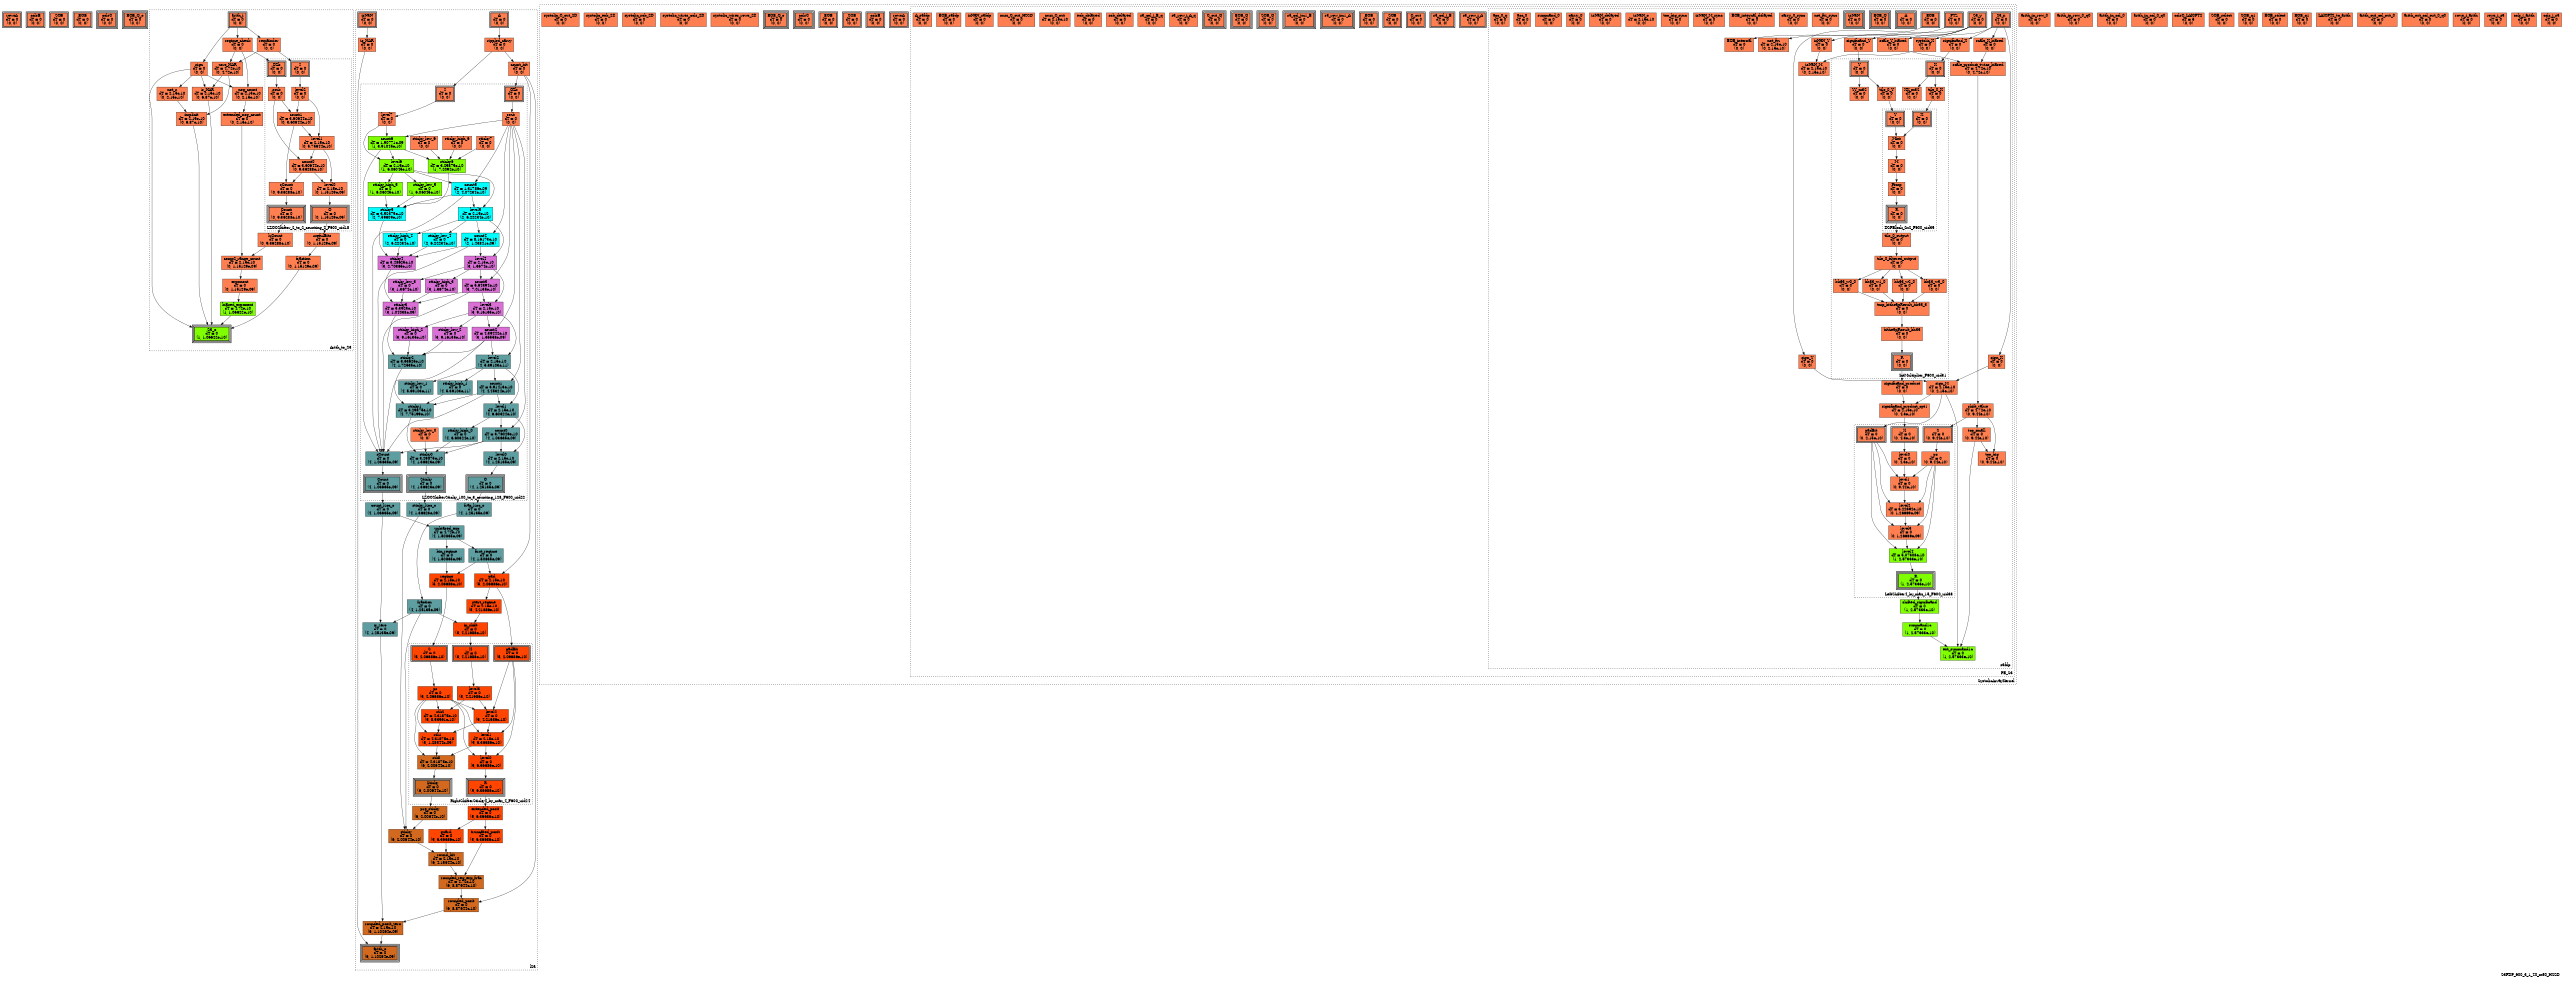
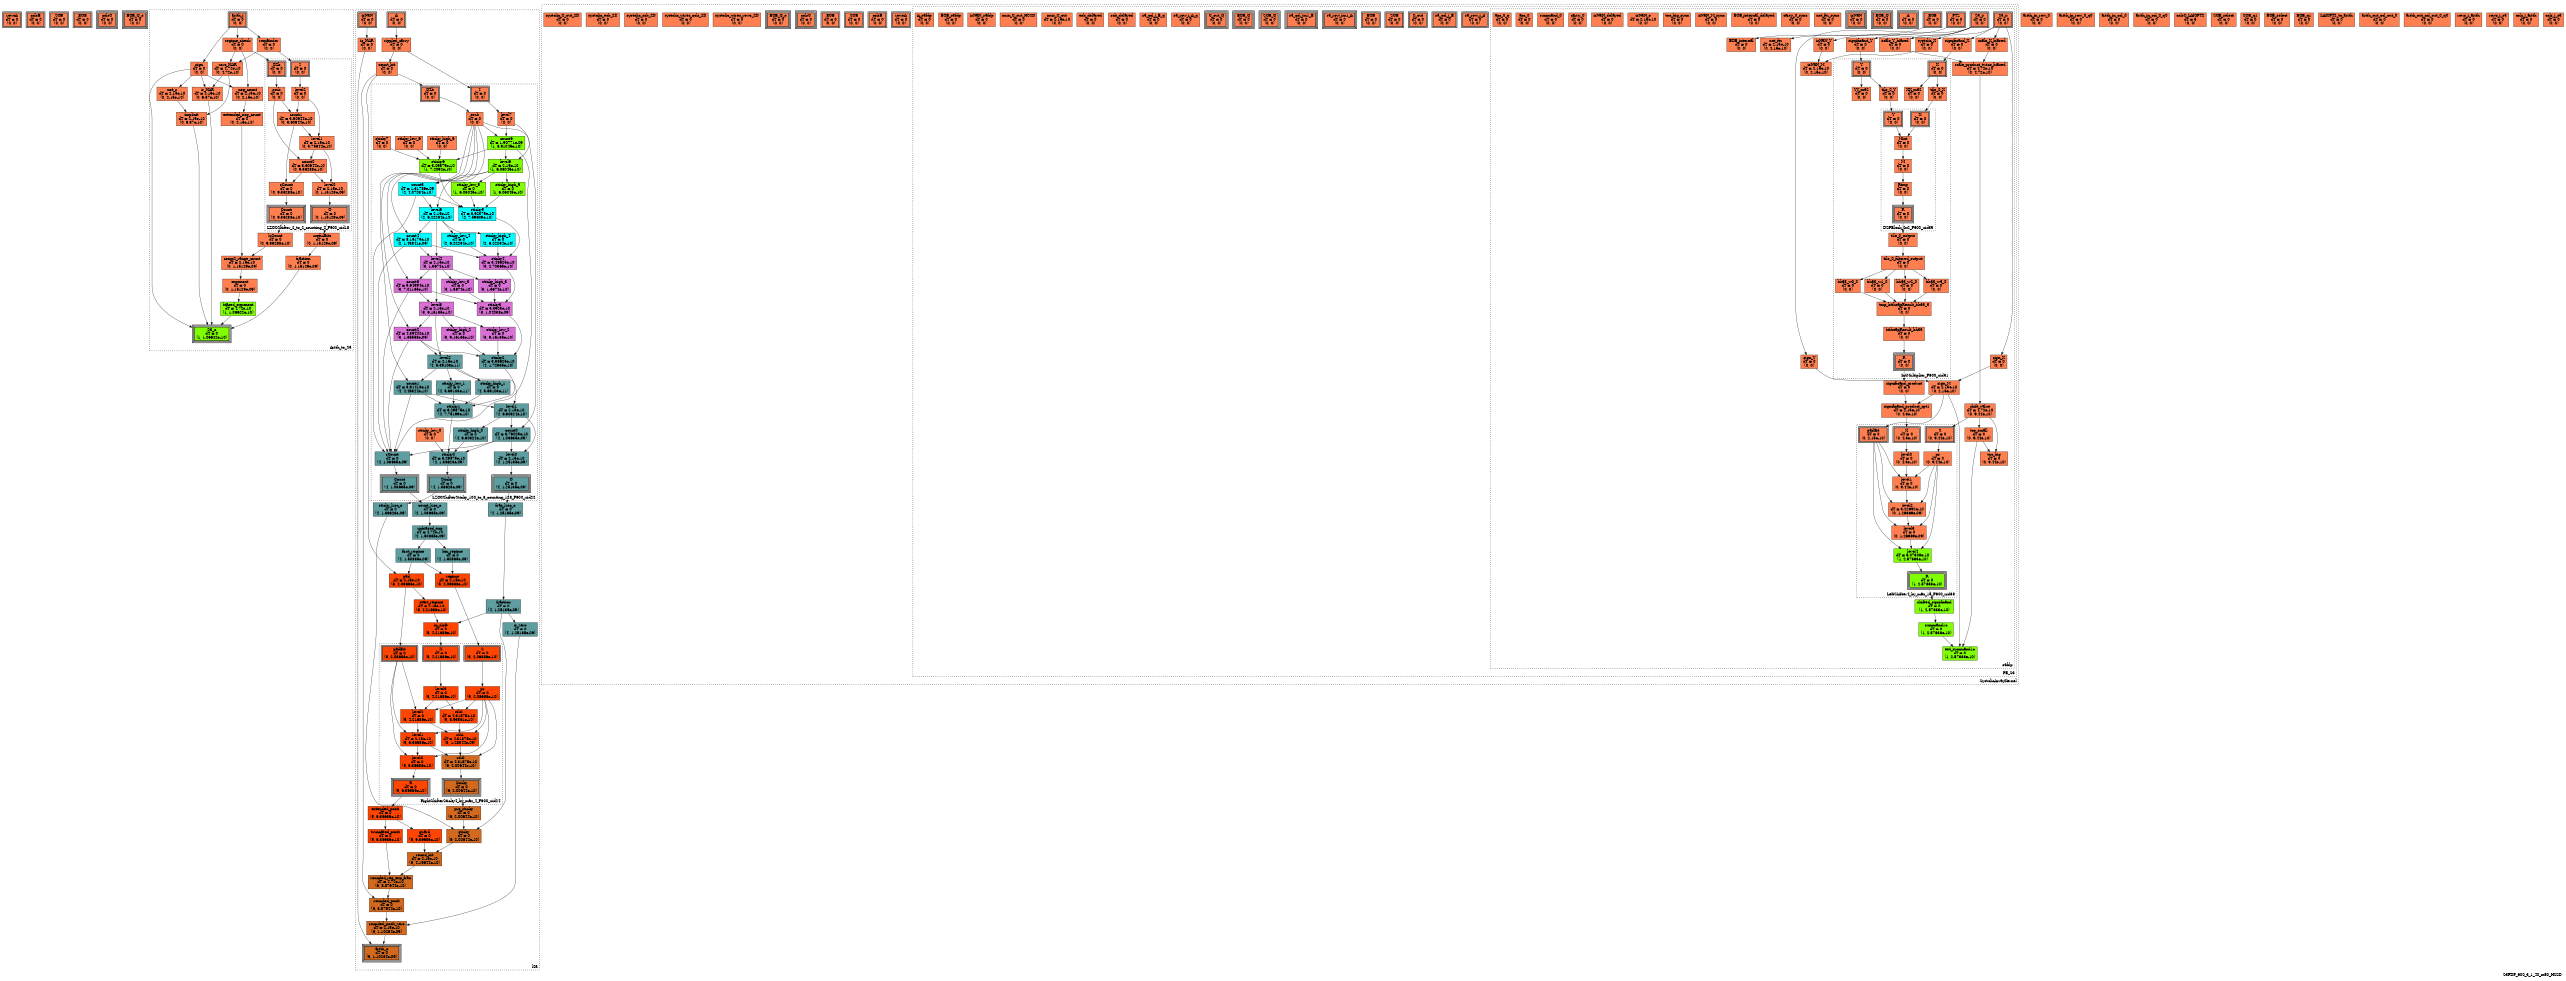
edge "sticky_low_1 dT = 0 (4, 5.39103e-11)" -> "sticky1 dT = 3.29875e-10 (4, 7.75199e-10)": added
edge "count_lzoc_o dT = 0 (4, 1.03635e-09)" -> "is_zero dT = 0 (4, 1.25135e-09)": removed
